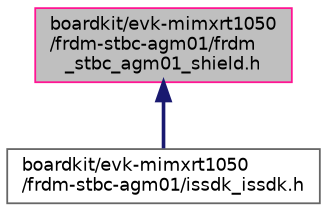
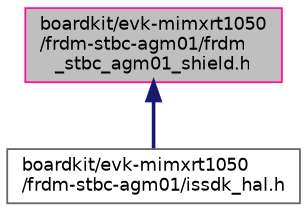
node "boardkit/evk-mimxrt1050 /frdm-stbc-agm01/issdk_issdk.h": label "boardkit/evk-mimxrt1050 /frdm-stbc-agm01/issdk_issdk.h" -> "boardkit/evk-mimxrt1050 /frdm-stbc-agm01/issdk_hal.h"
